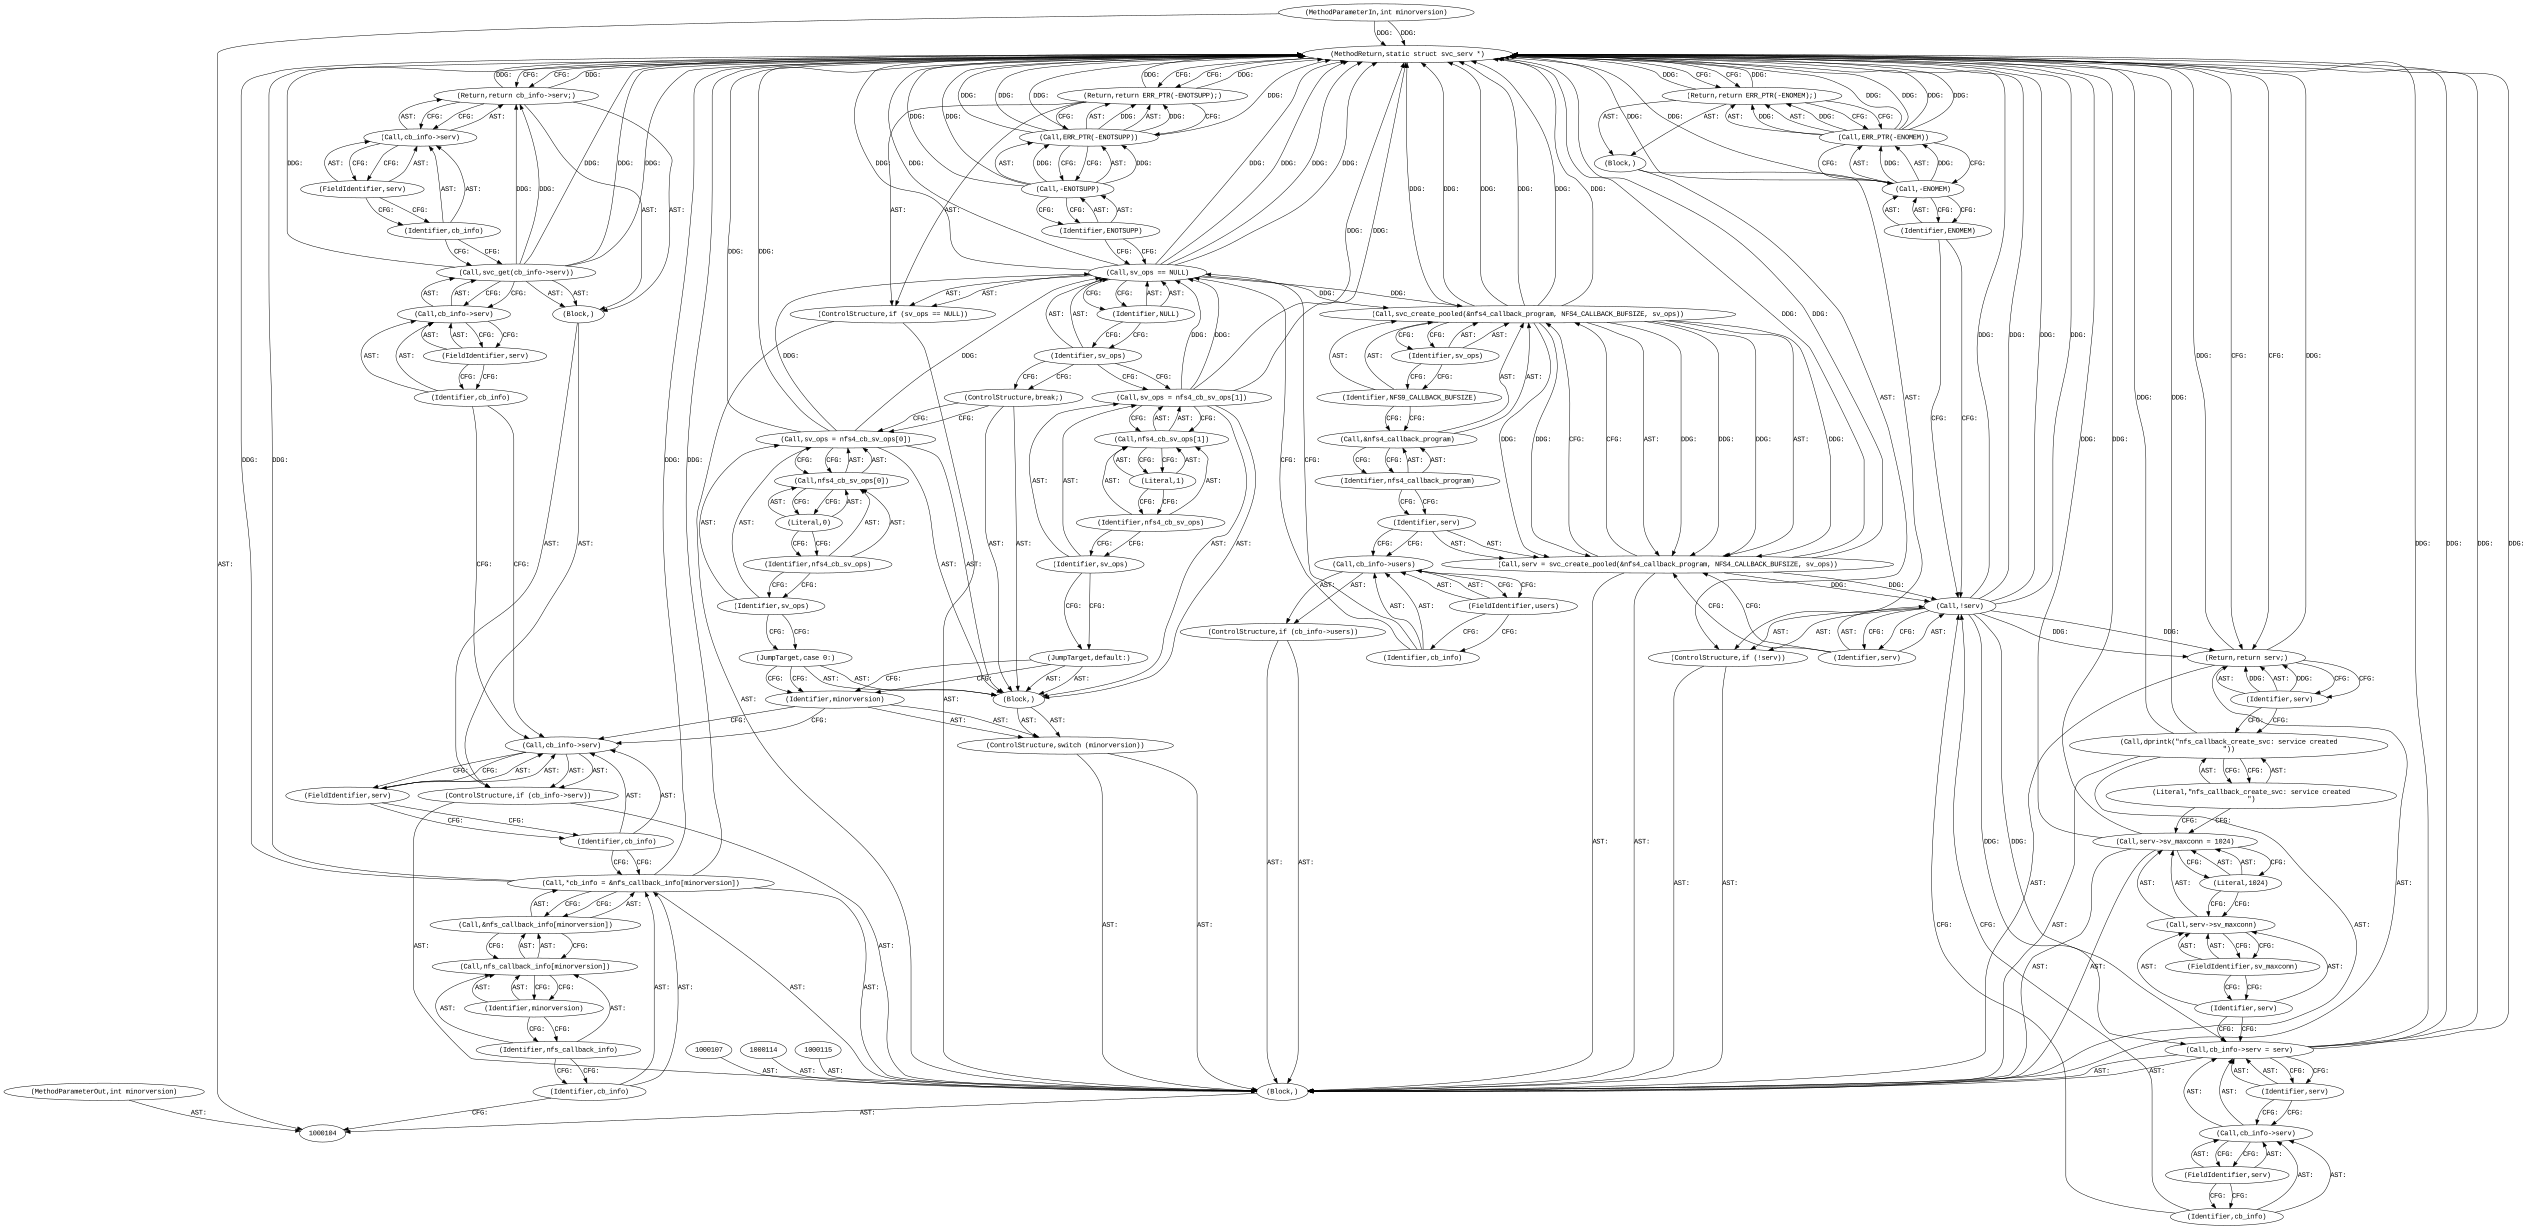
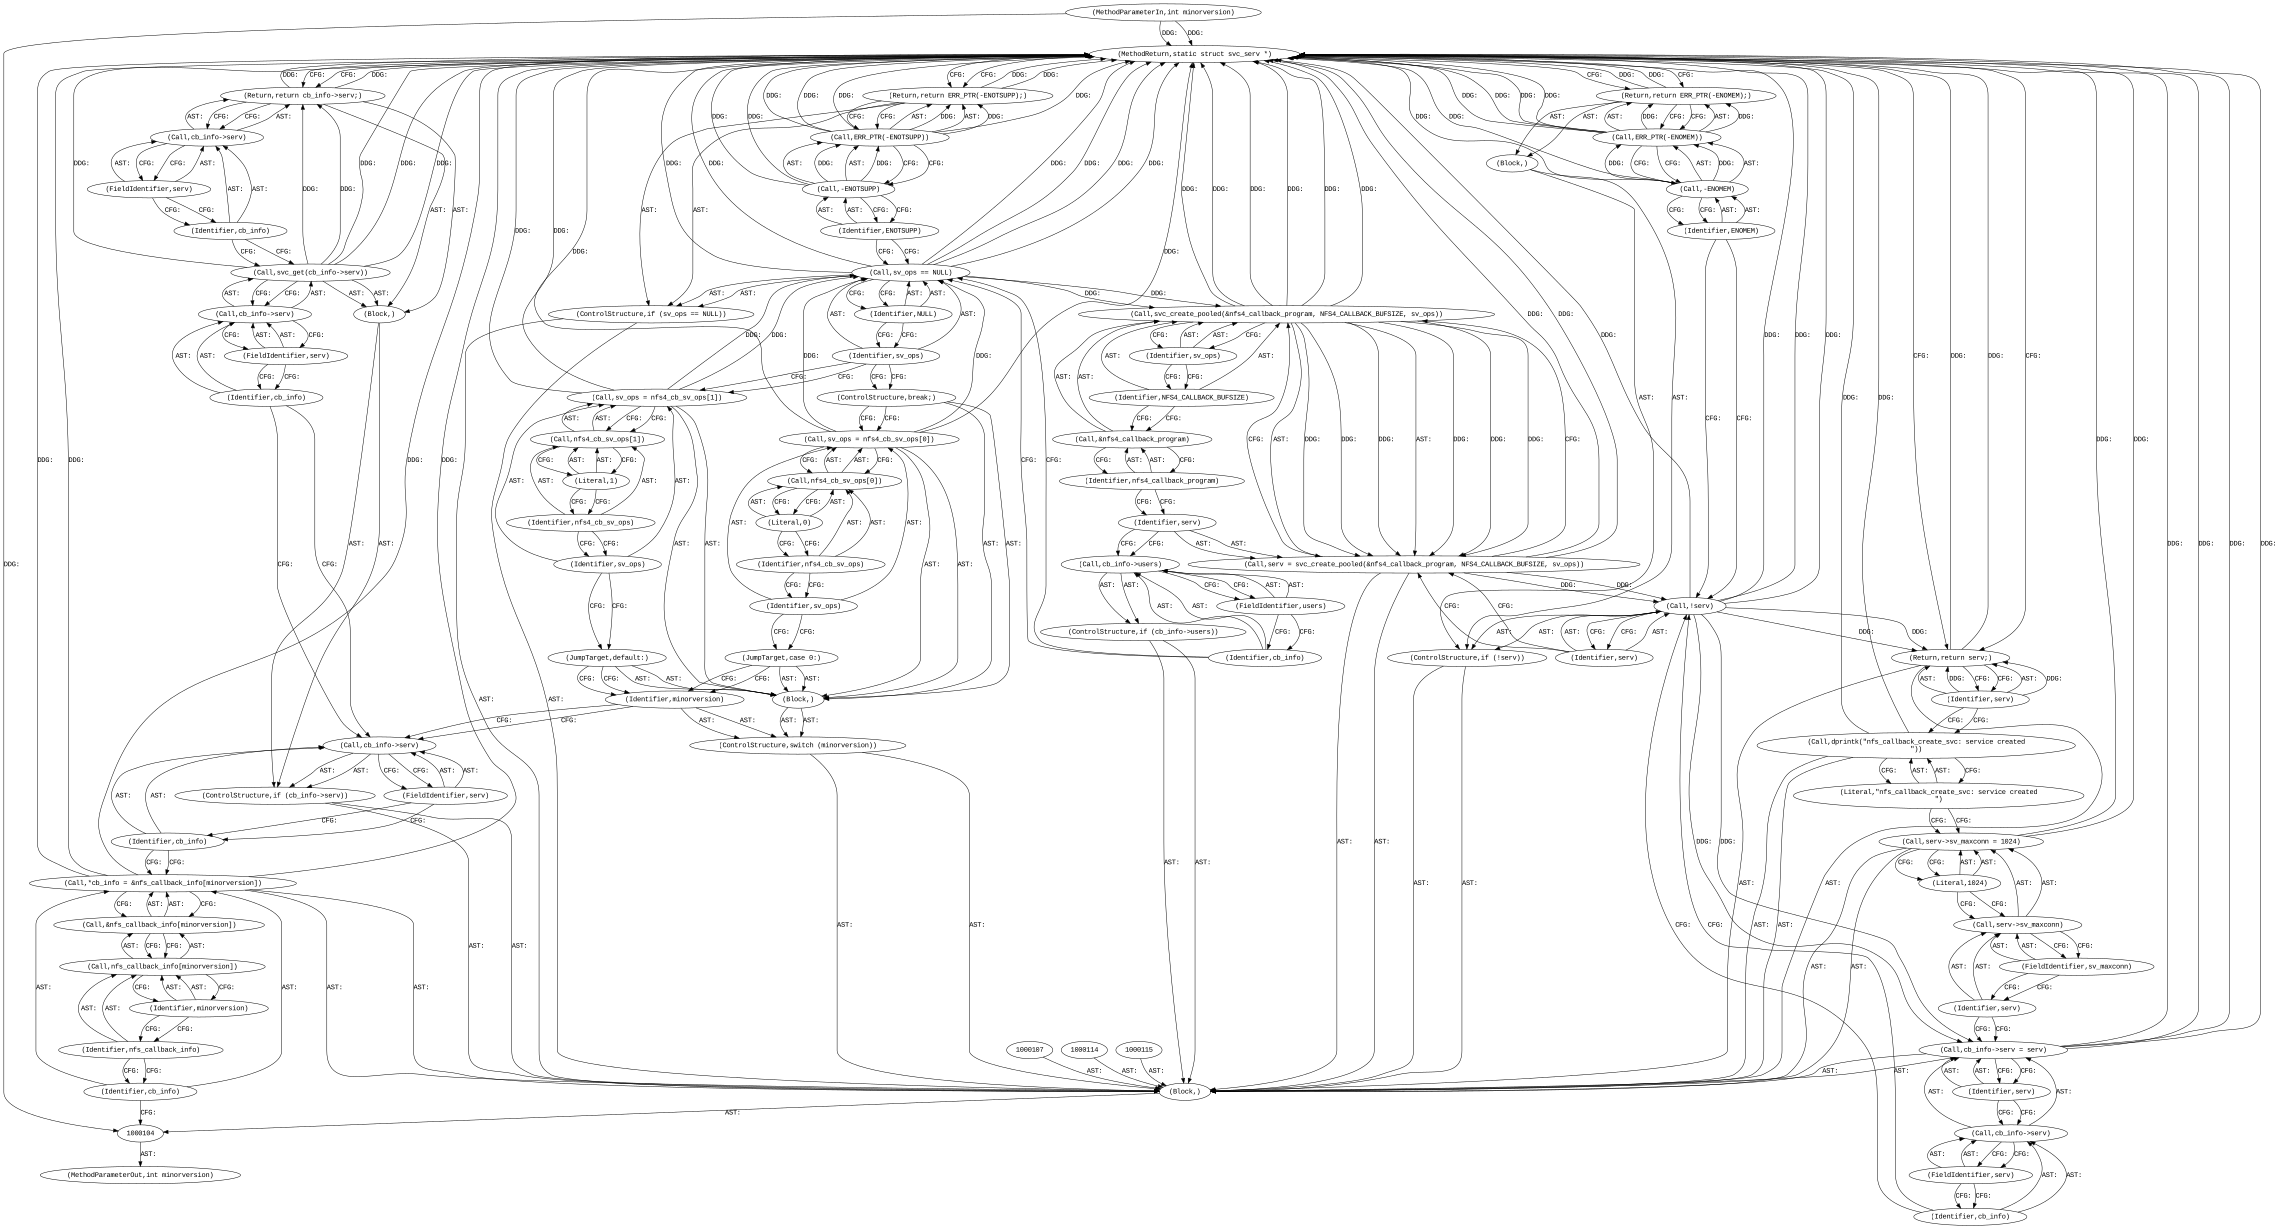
node "(Identifier,NFS9_CALLBACK_BUFSIZE)": label "(Identifier,NFS9_CALLBACK_BUFSIZE)" -> "(Identifier,NFS4_CALLBACK_BUFSIZE)"
edge "(MethodParameterIn,int minorversion)" -> "1000104": label "AST: " -> "DDG: "
edge "(MethodParameterOut,int minorversion)" -> "1000104": reversed
